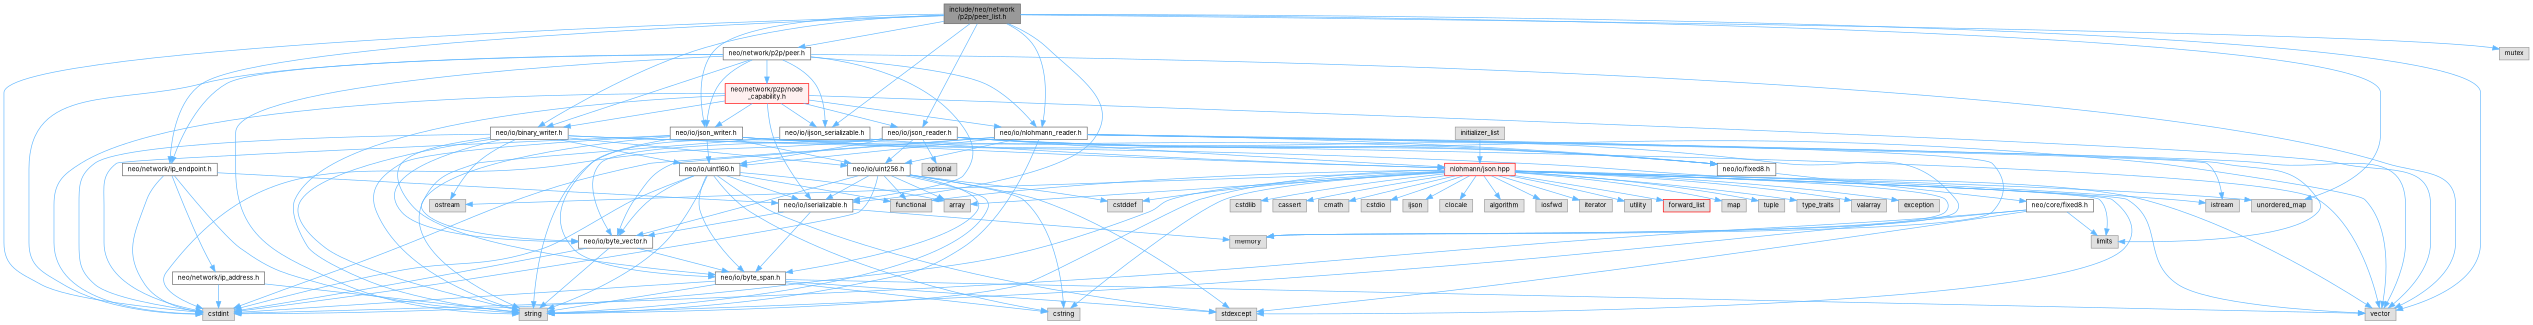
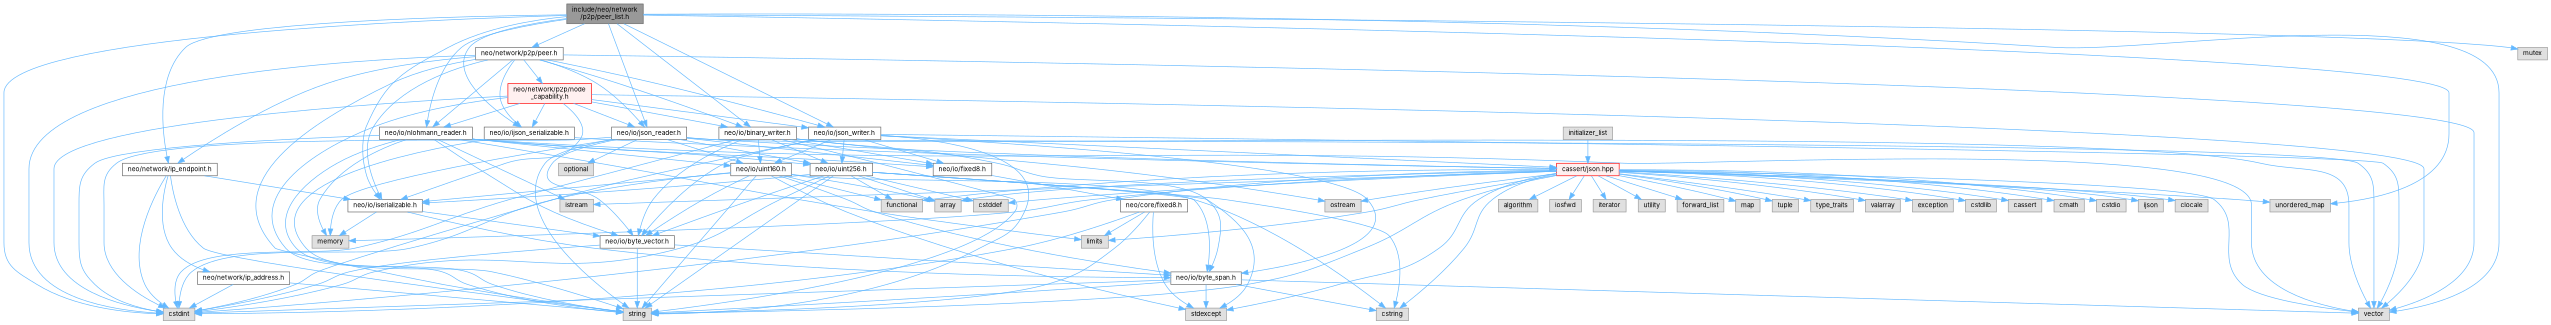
edge "neo/network/p2p/peer.h" -> "neo/io/json_reader.h": added
node "nlohmann/json.hpp": label "nlohmann/json.hpp" -> "cassert/json.hpp"
node "forward_list": color red -> grey60
